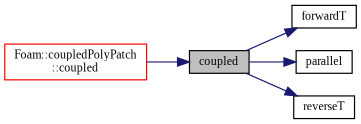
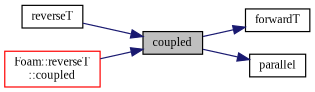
node "Foam::coupledPolyPatch ::coupled": label "Foam::coupledPolyPatch ::coupled" -> "Foam::reverseT ::coupled"
edge "coupled" -> "reverseT": reversed
